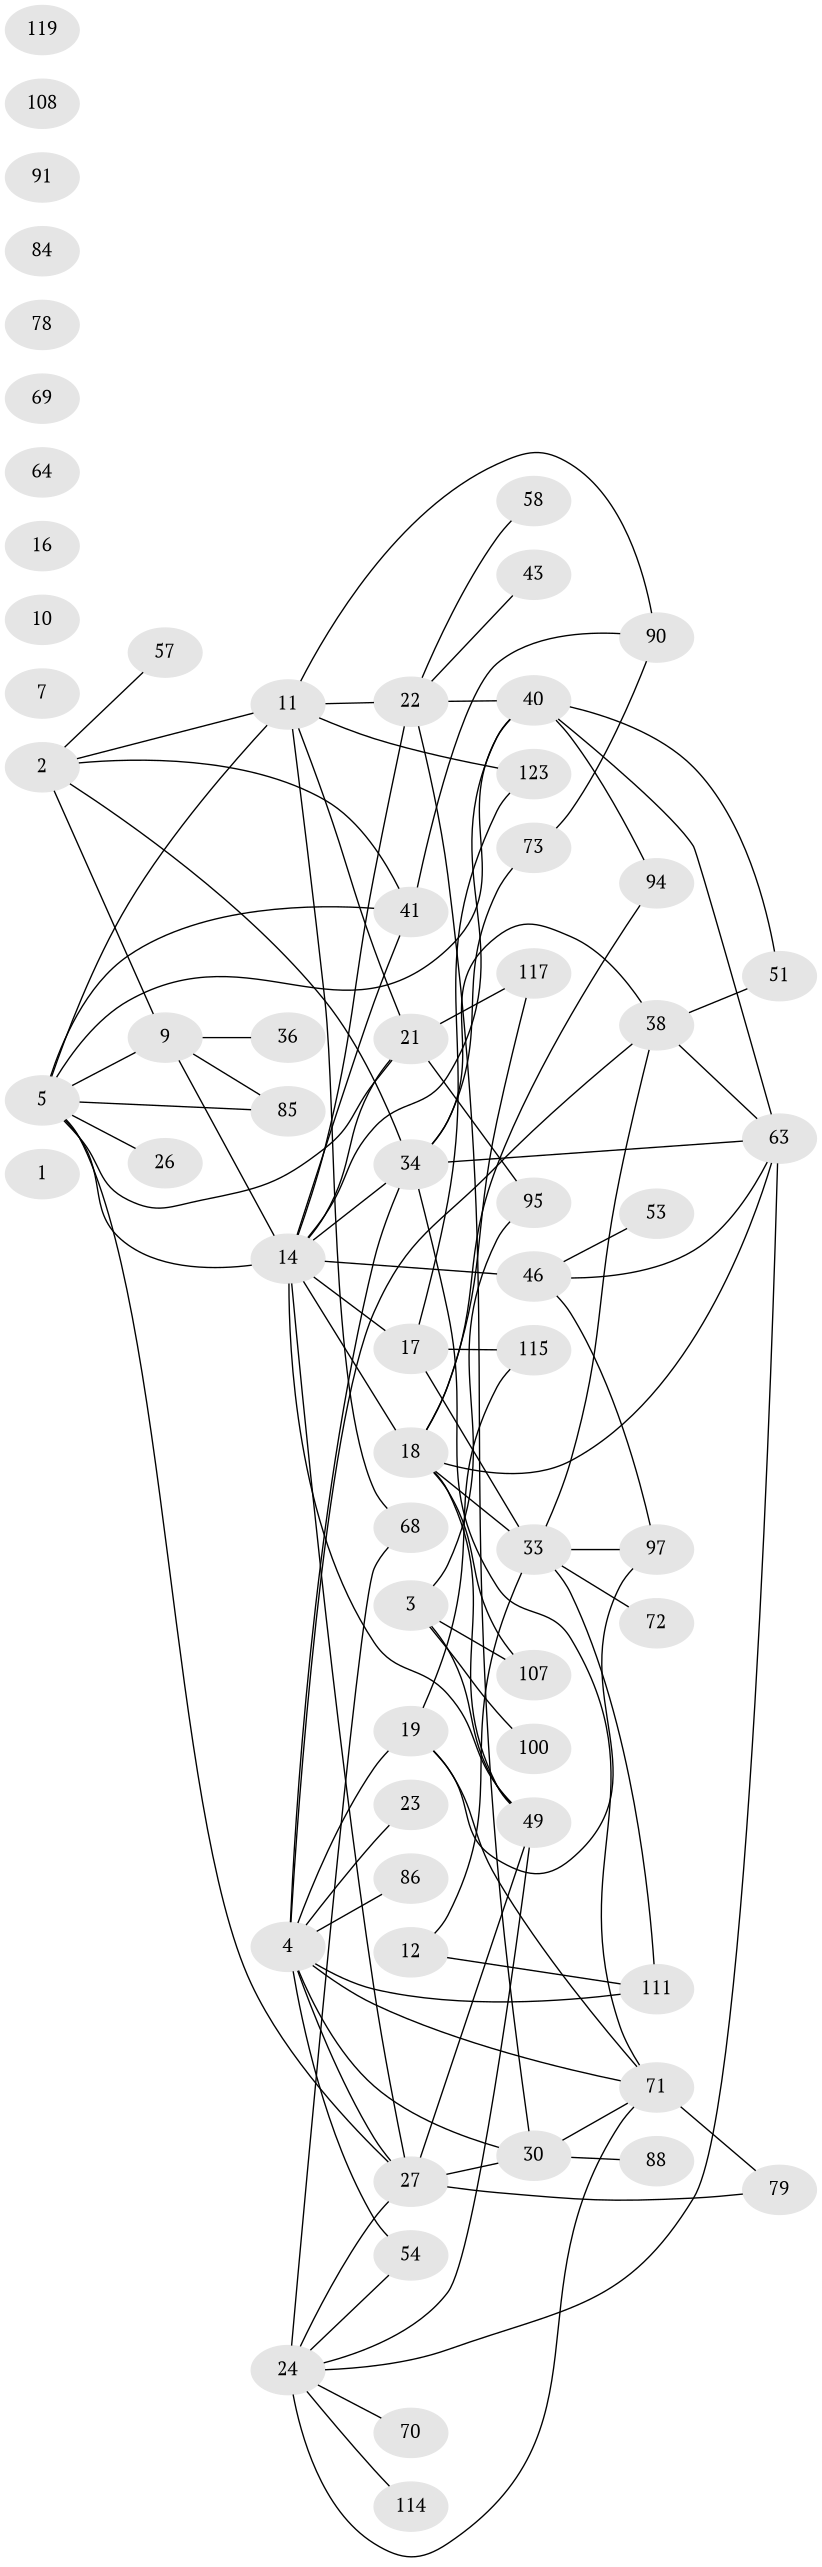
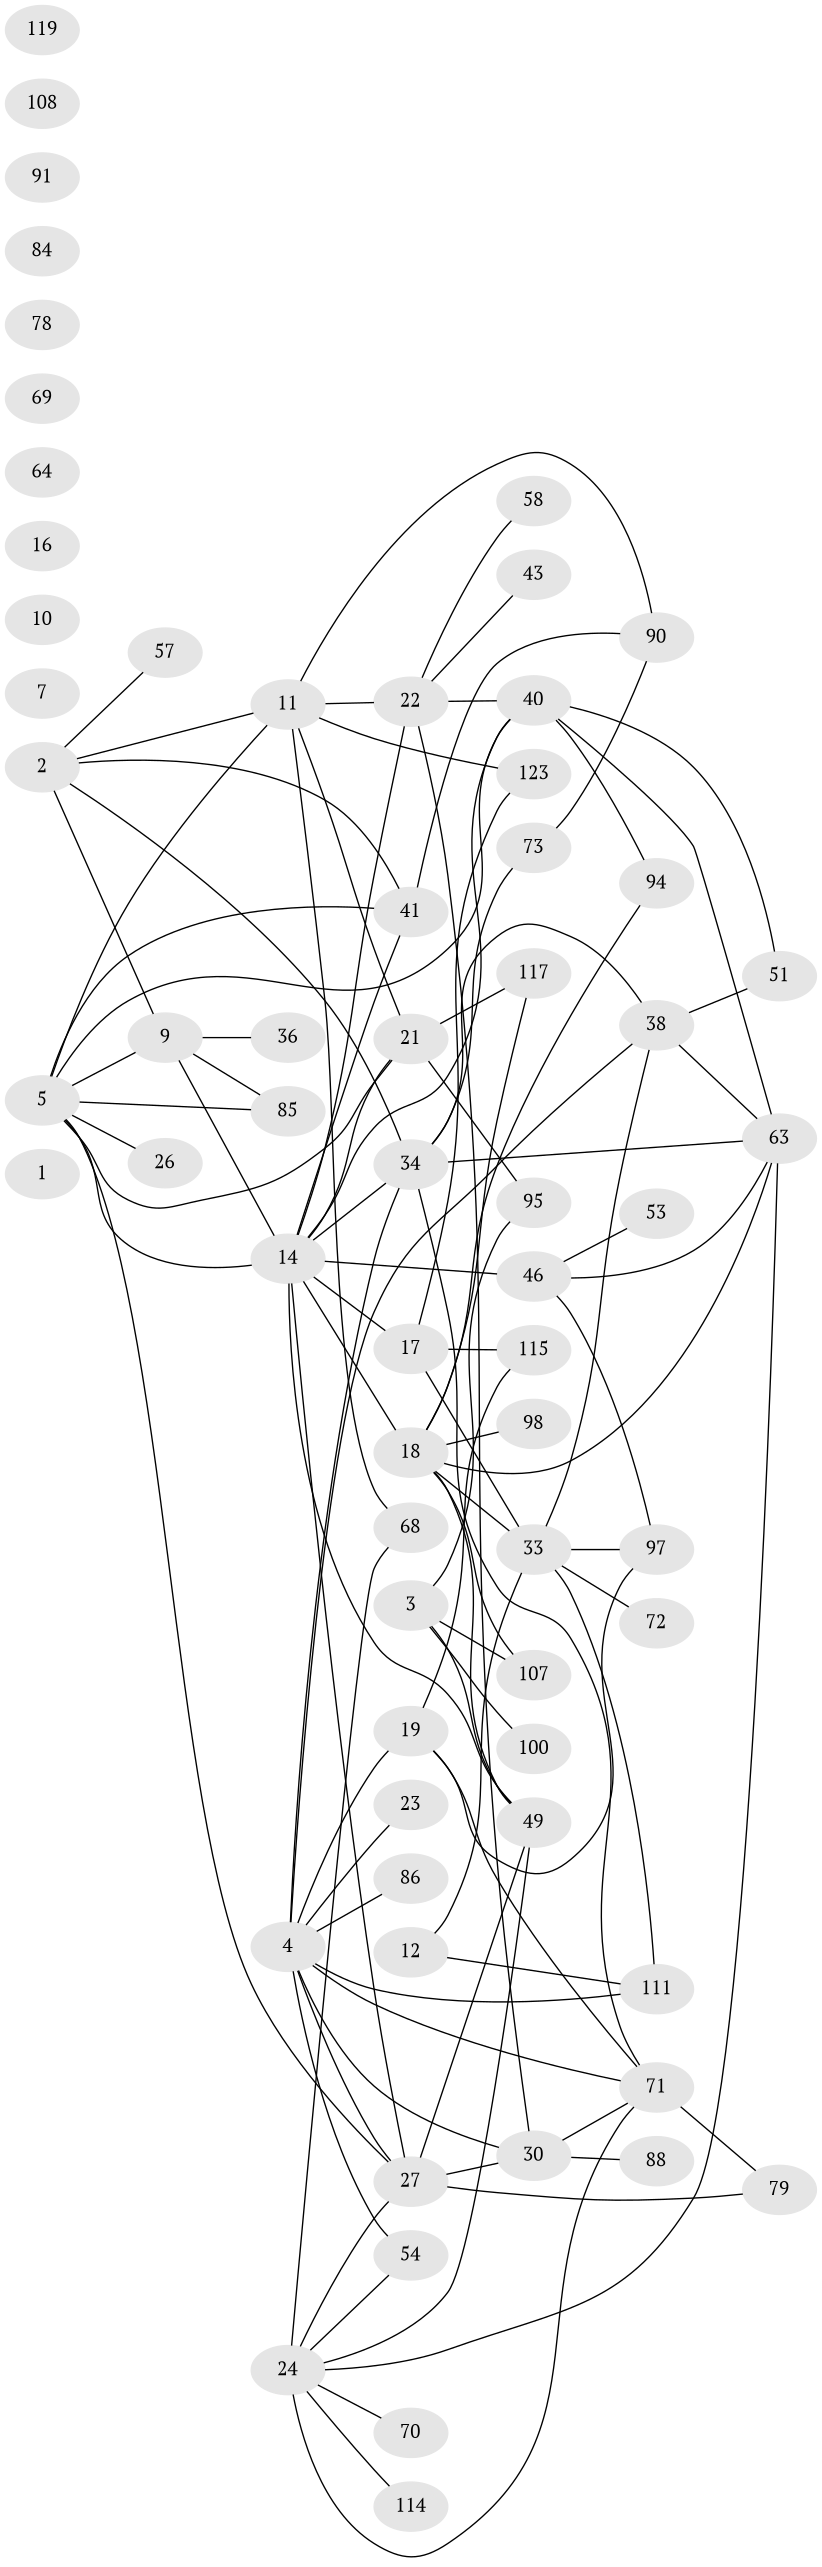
node "98": added
